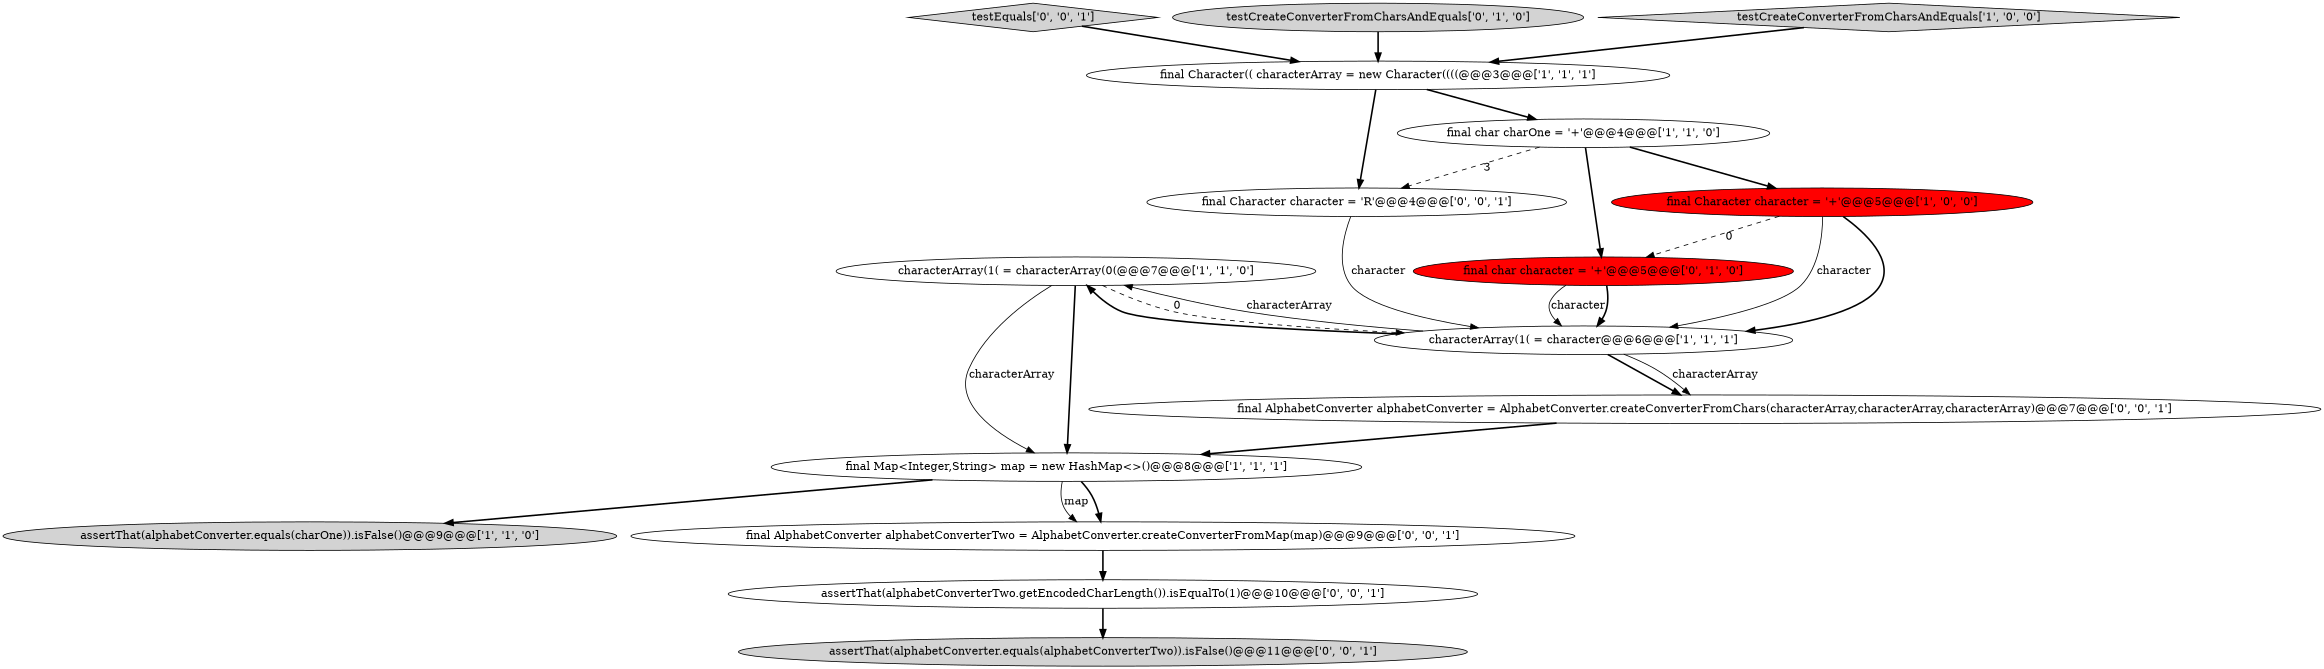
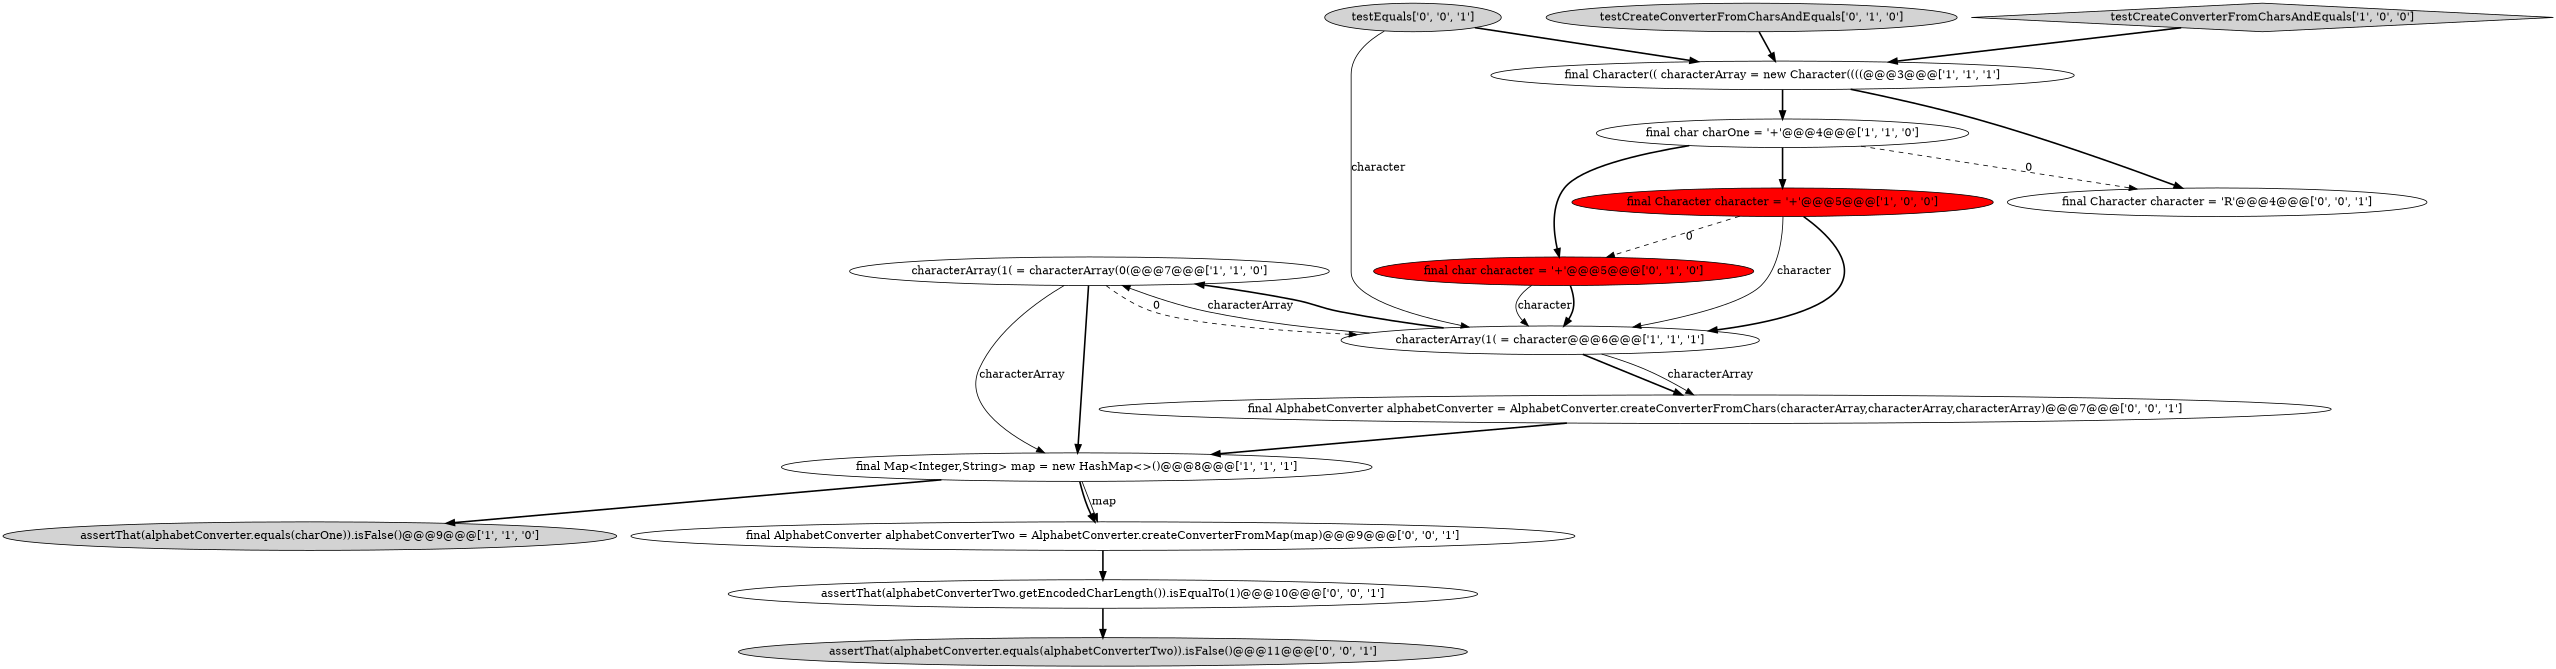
node "testEquals['0', '0', '1']": shape diamond -> ellipse
edge "final char charOne = '+'@@@4@@@['1', '1', '0']" -> "final Character character = 'R'@@@4@@@['0', '0', '1']": label "3" -> "0"
edge "final Character character = 'R'@@@4@@@['0', '0', '1']" -> "characterArray(1( = character@@@6@@@['1', '1', '1']": now "testEquals['0', '0', '1']" -> "characterArray(1( = character@@@6@@@['1', '1', '1']"
